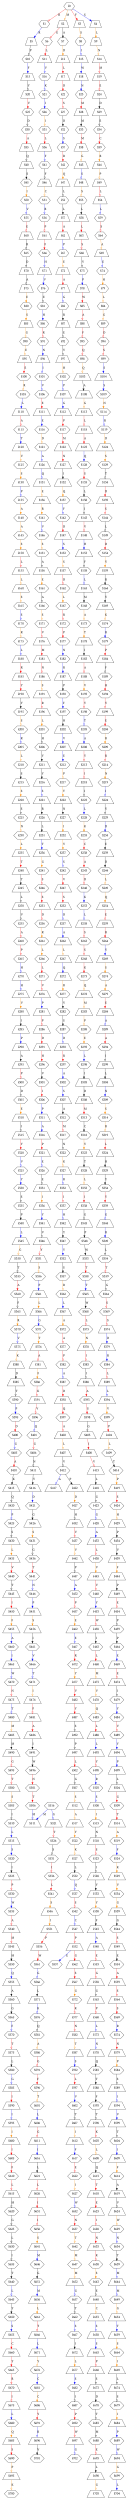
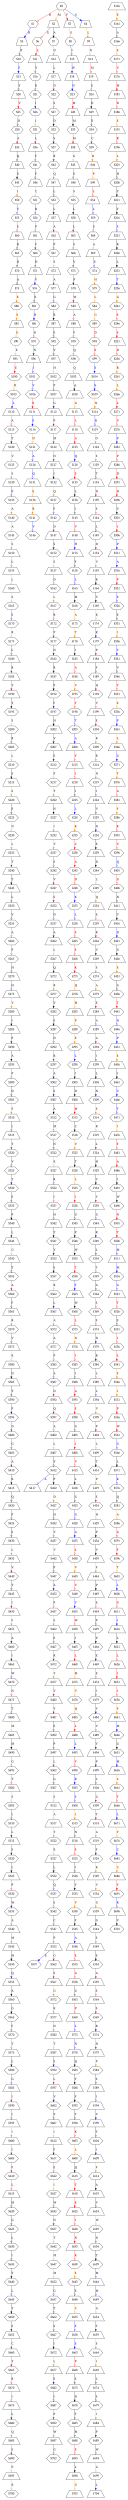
node "S151": removed
edge "S516" -> "S511": reversed
